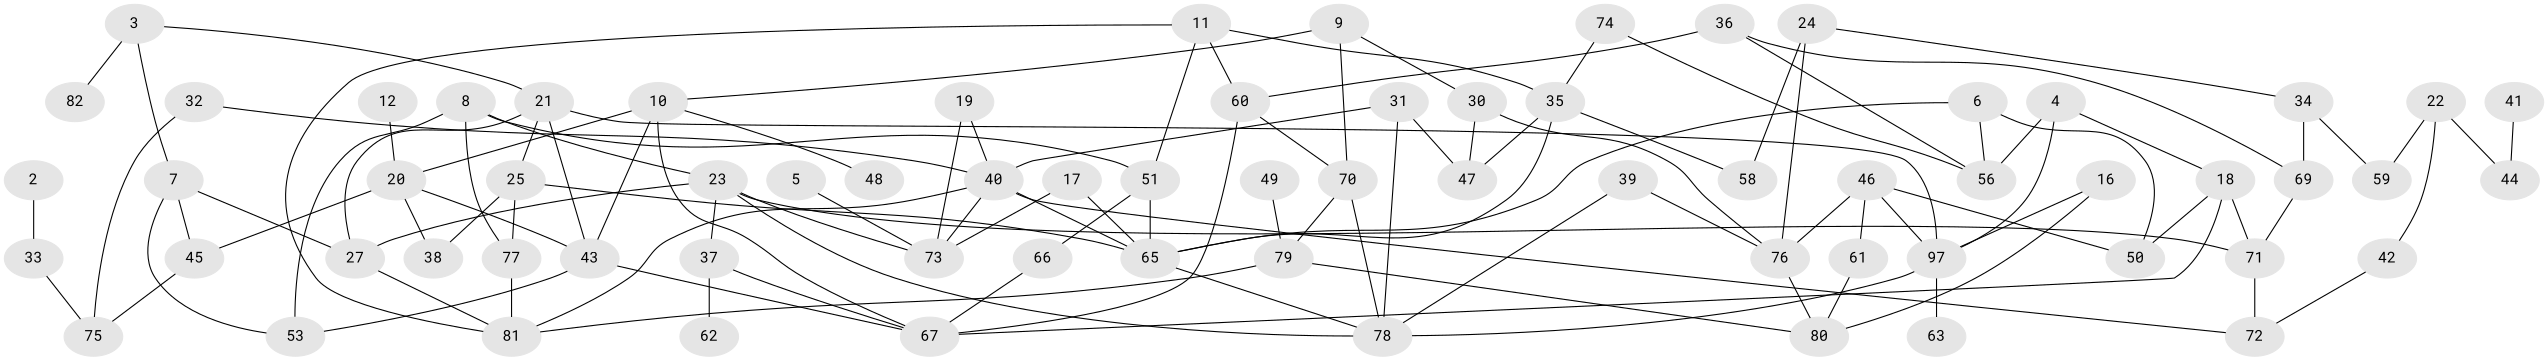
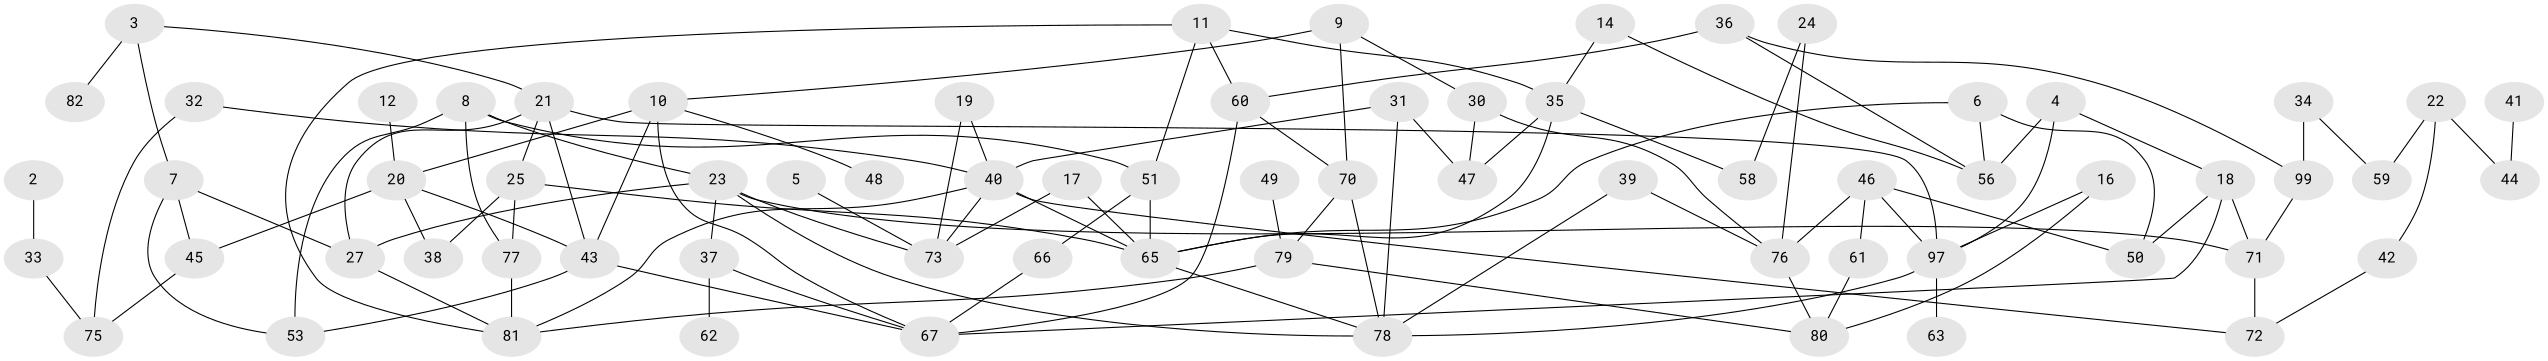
node "74": label "74" -> "14"
edge "24" -- "34": removed
node "69": label "69" -> "99"
